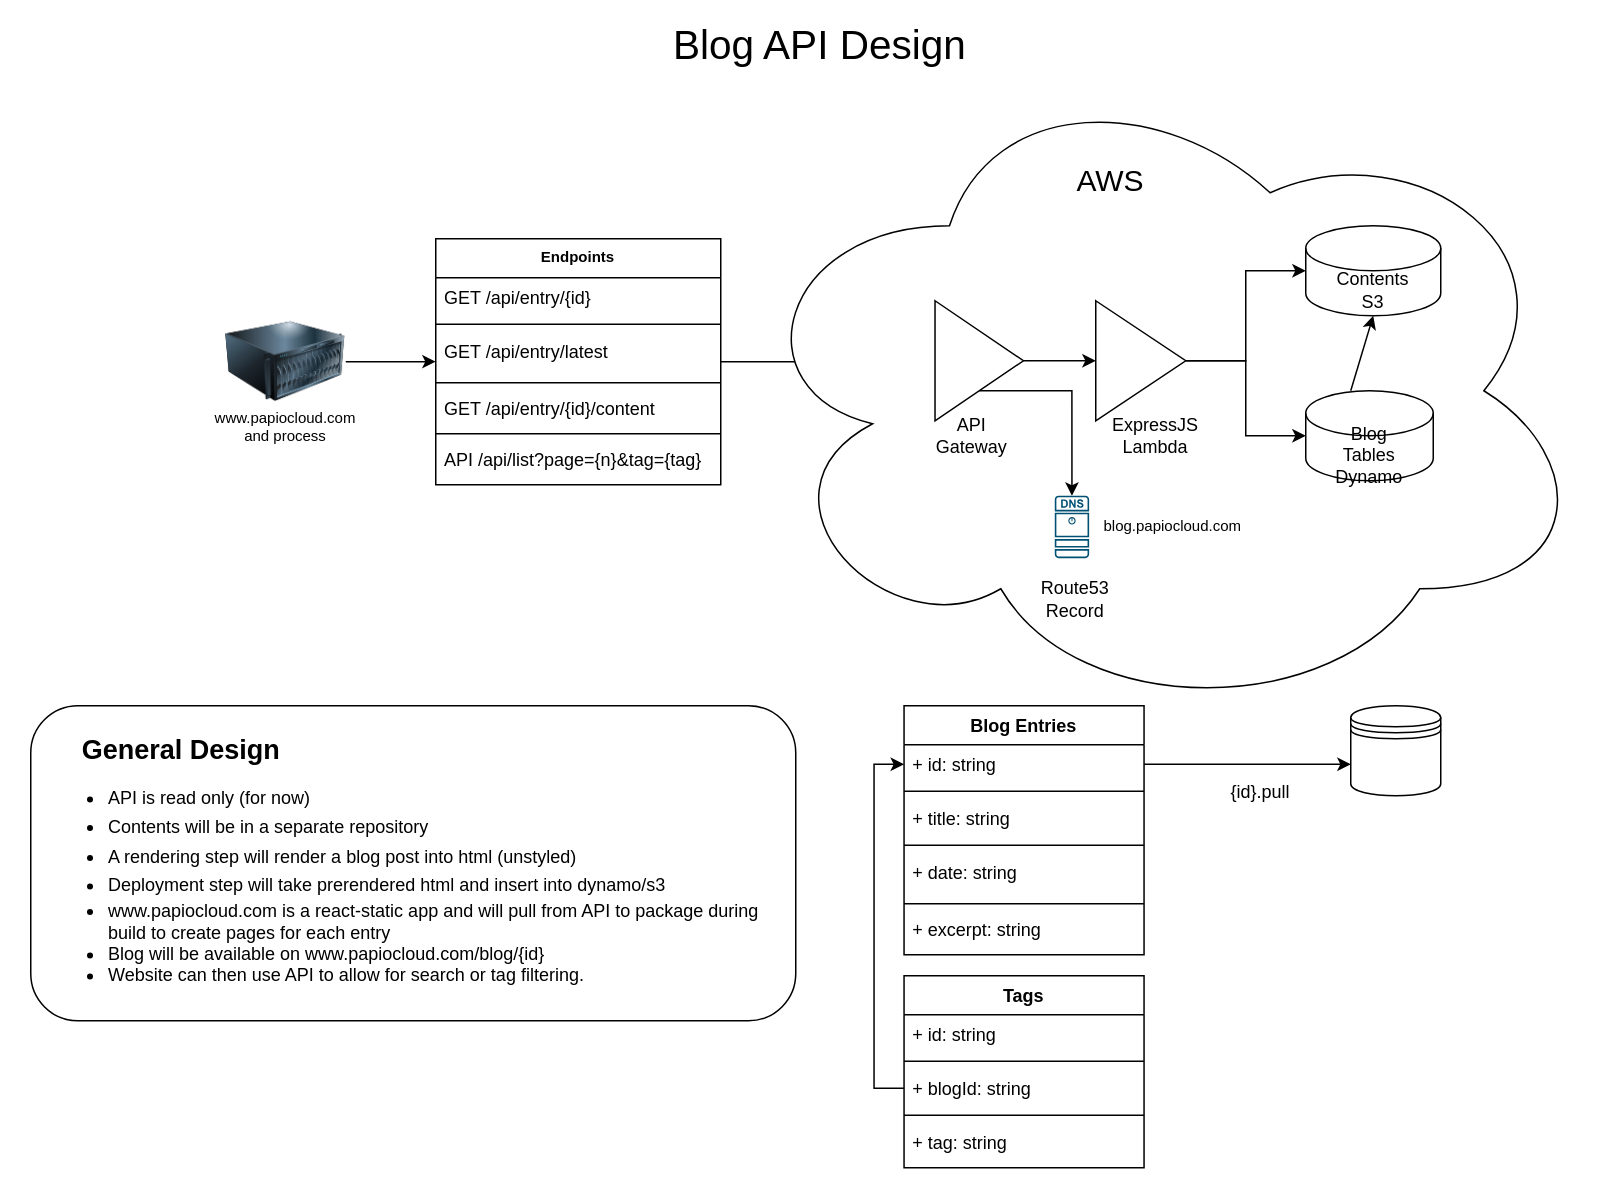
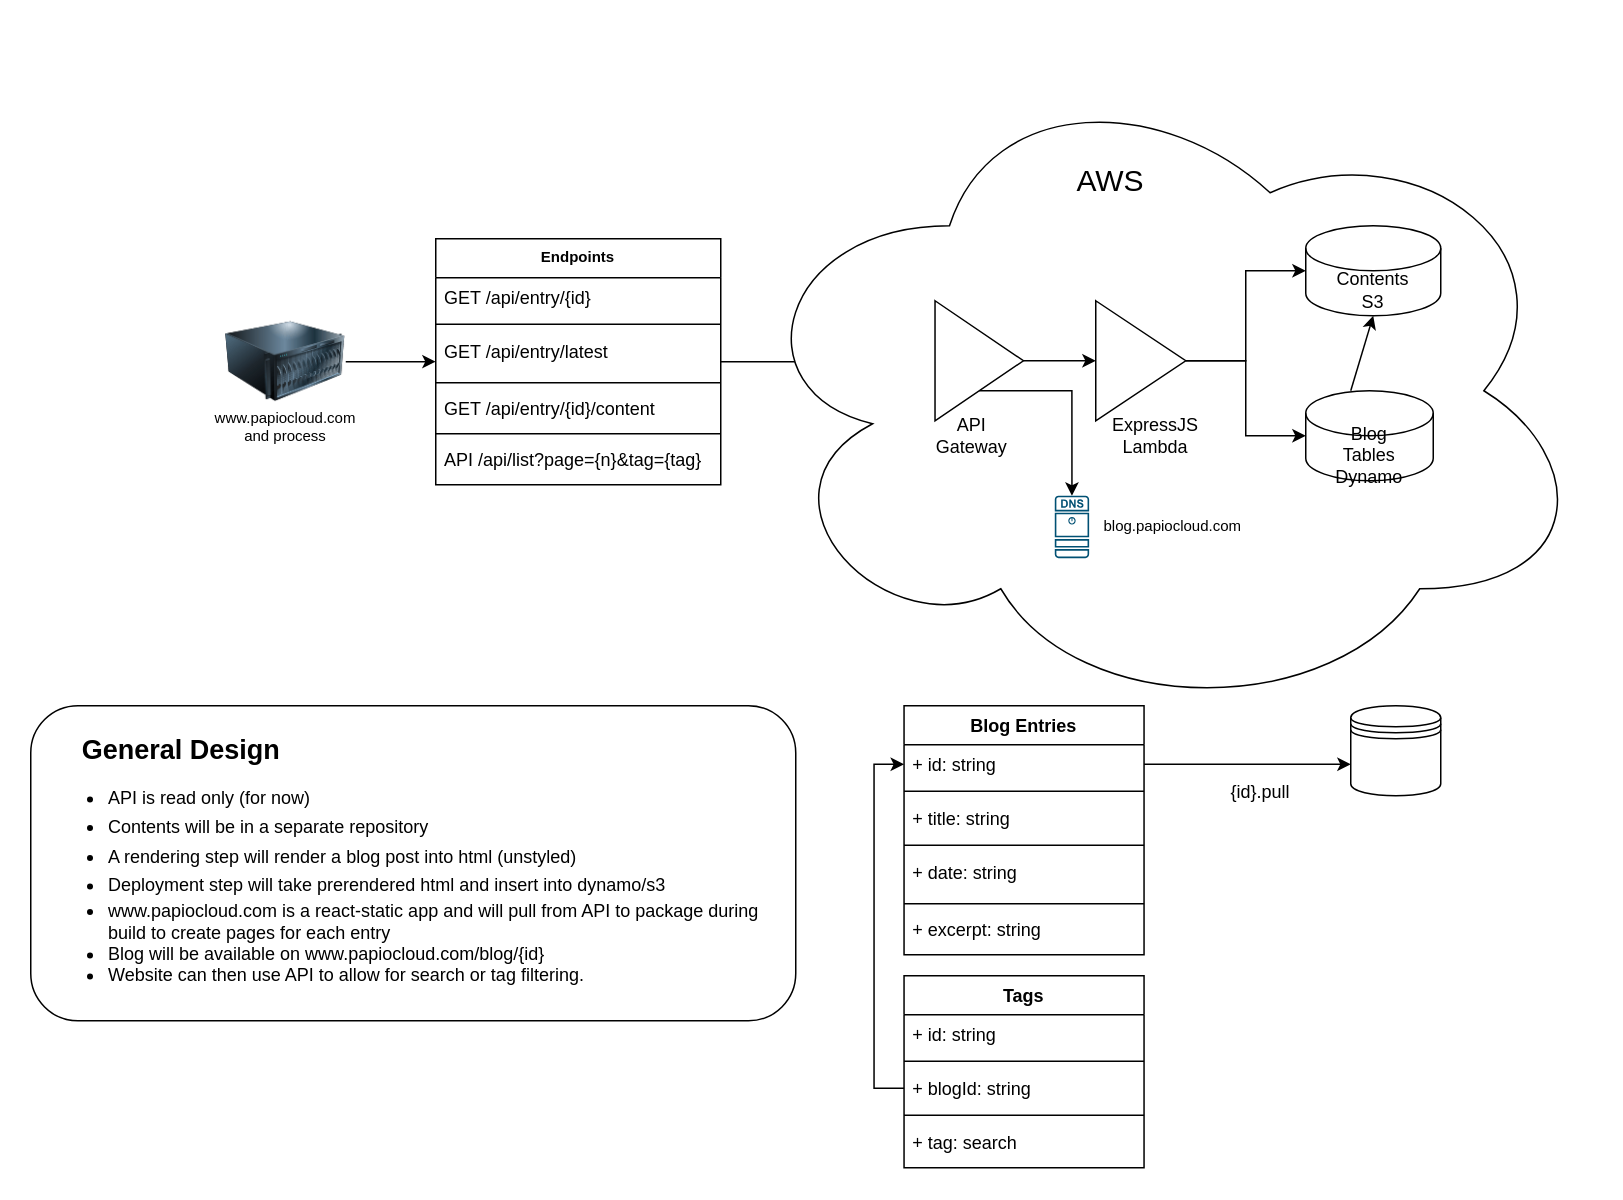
node "Blog API Design": removed
node "Route53 Record": removed
node "+ tag: string": label "+ tag: string" -> "+ tag: search"
